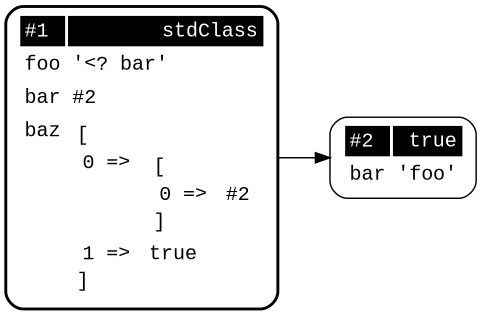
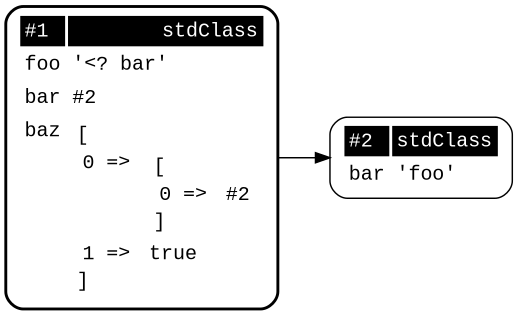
node "#2": text "true" -> "stdClass"
